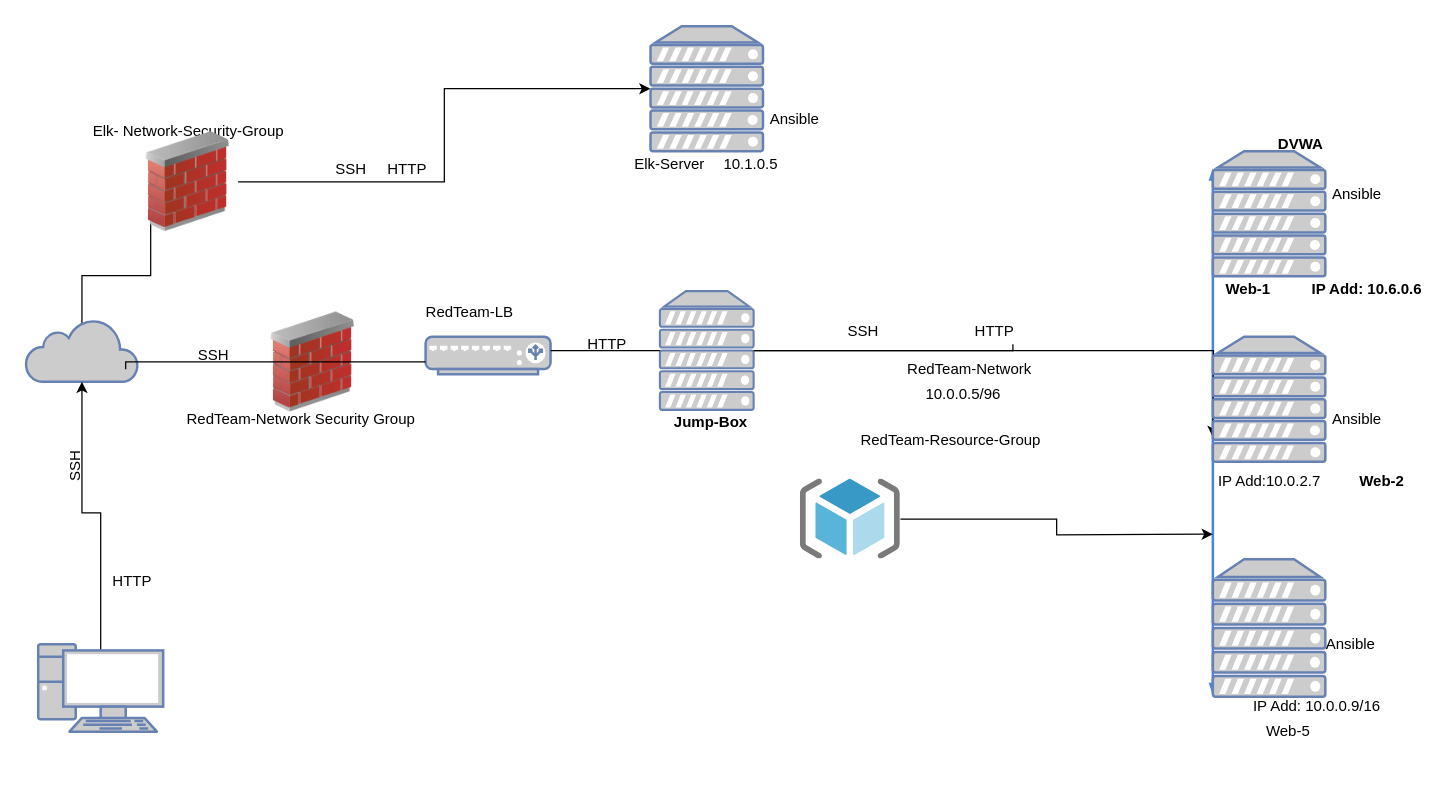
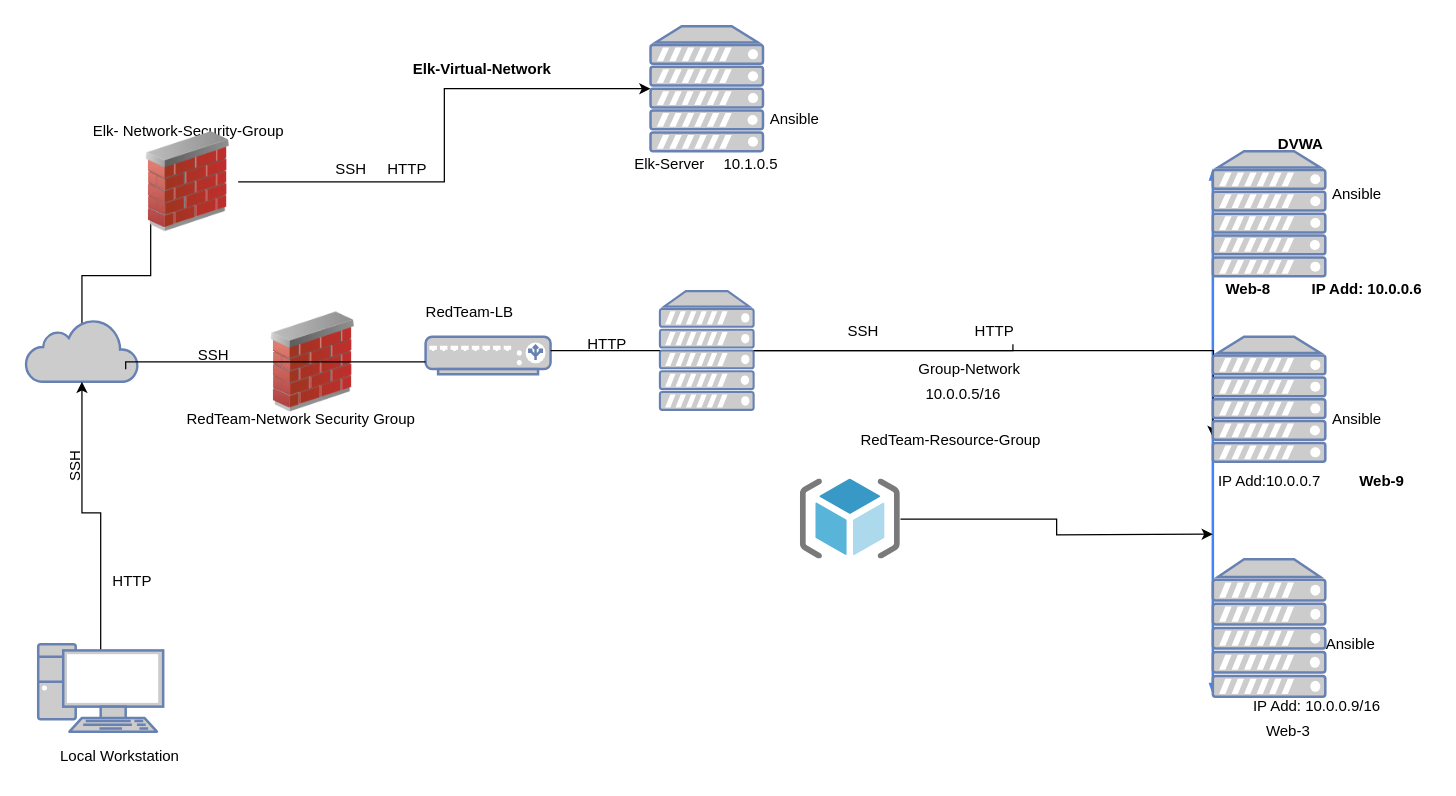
node "Elk-Virtual-Network": added
node "Web-1": label "Web-1" -> "Web-8"
node "IP Add: 10.6.0.6": label "IP Add: 10.6.0.6" -> "IP Add: 10.0.0.6"
node "RedTeam-Network": label "RedTeam-Network" -> "Group-Network"
node "10.0.0.5/96": label "10.0.0.5/96" -> "10.0.0.5/16"
node "Jump-Box": removed
node "IP Add:10.0.2.7": label "IP Add:10.0.2.7" -> "IP Add:10.0.0.7"
node "Web-2": label "Web-2" -> "Web-9"
node "Web-5": label "Web-5" -> "Web-3"
node "Local Workstation": added
